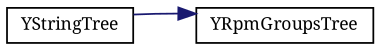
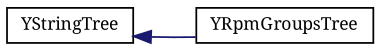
edge "YStringTree" -> "YRpmGroupsTree": reversed
